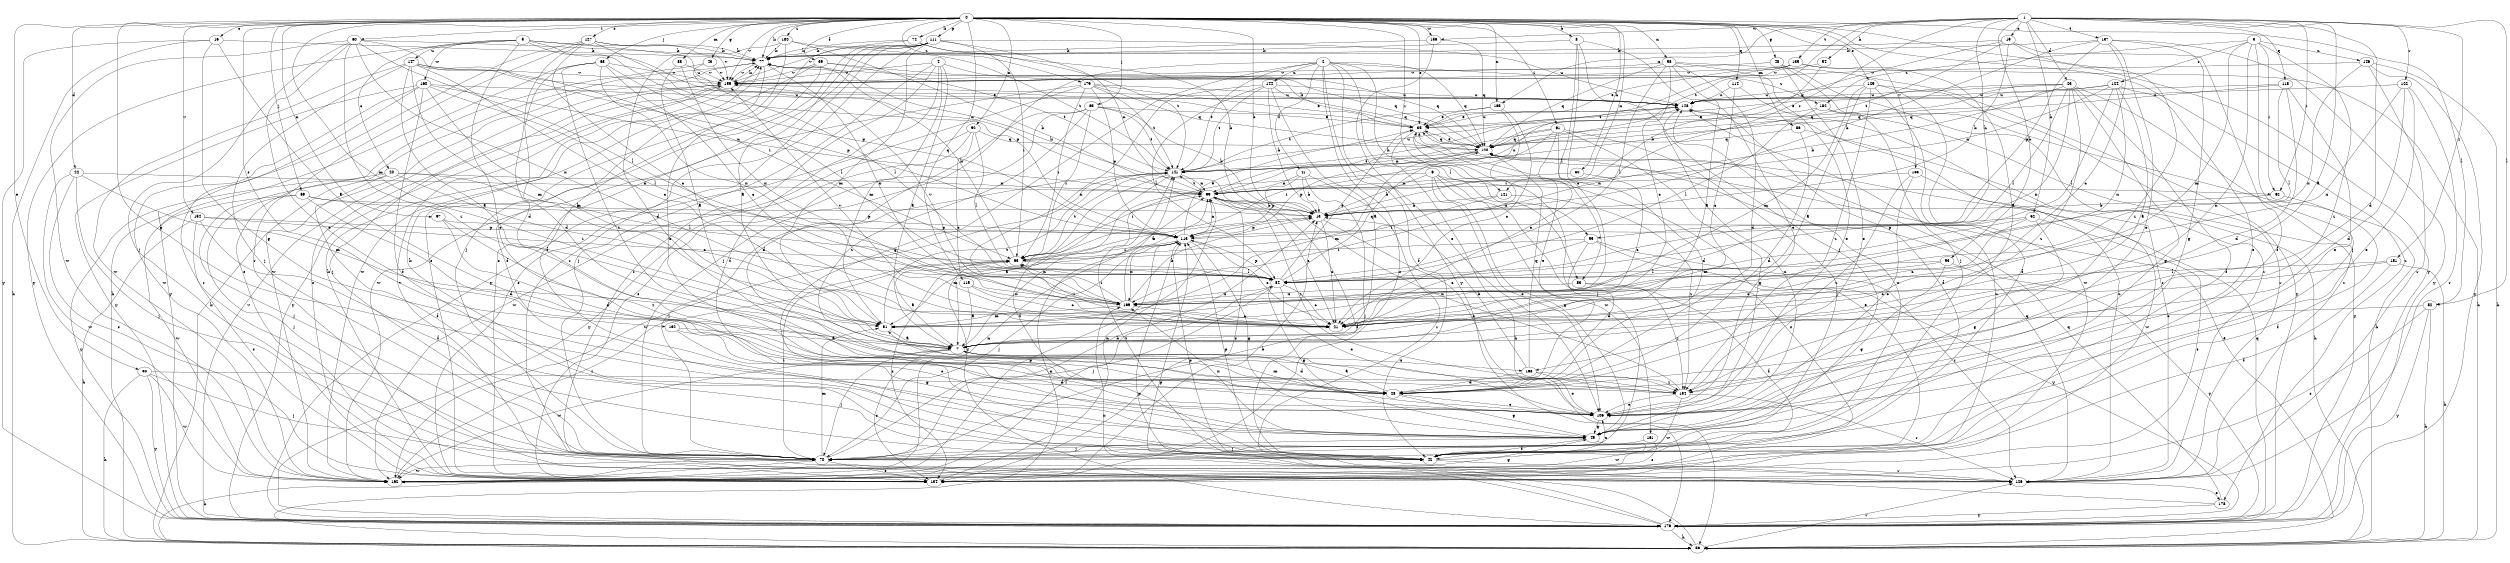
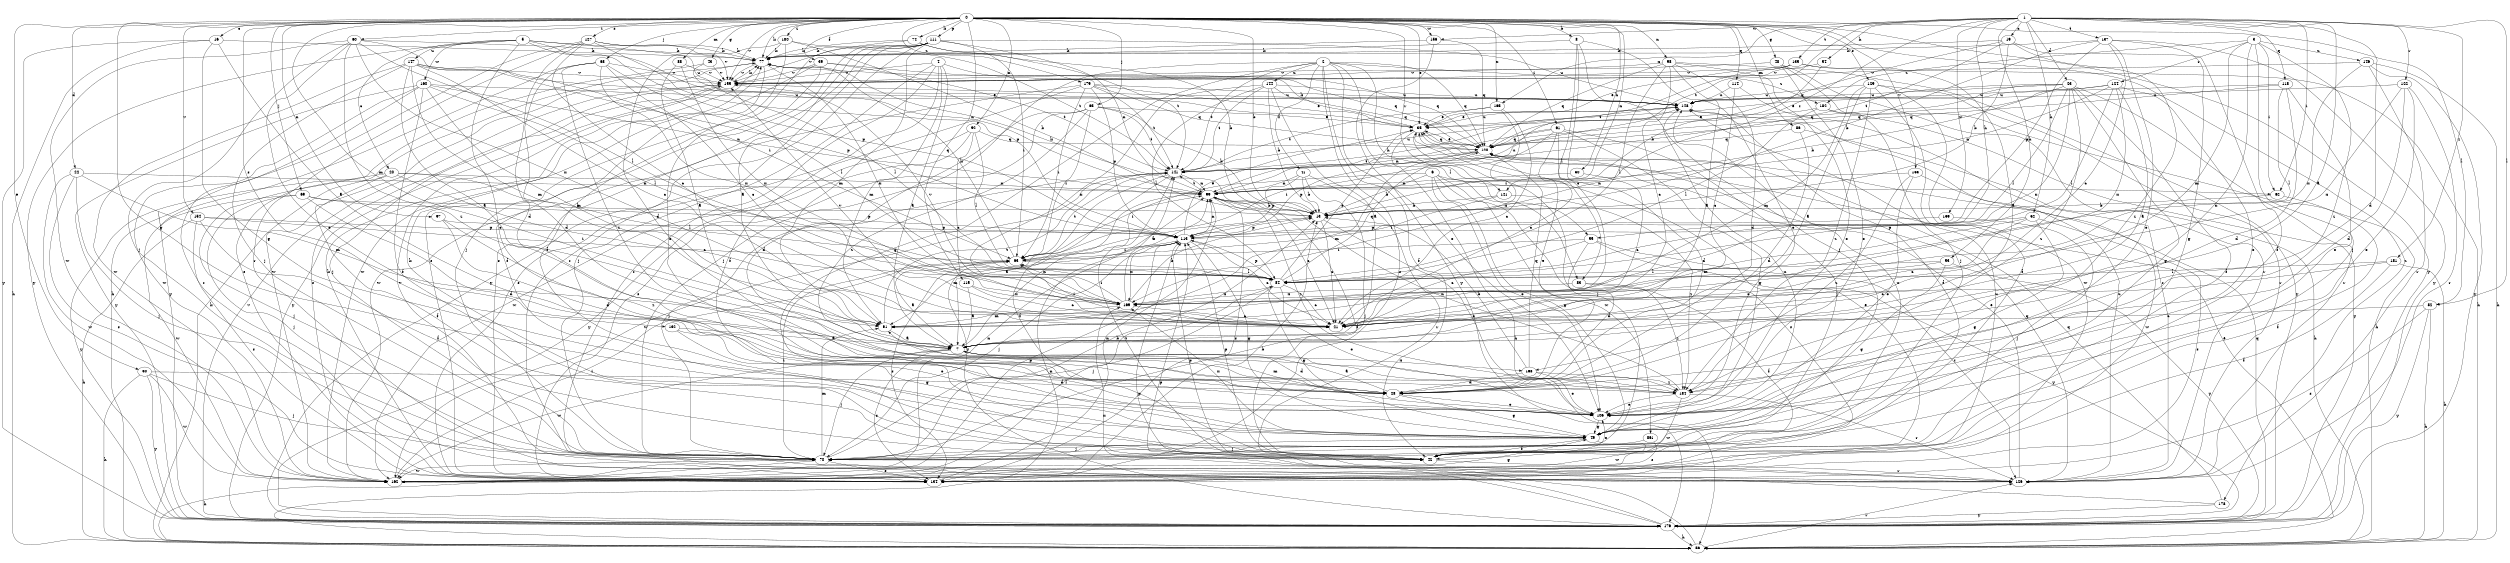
node "159": added
node "161": label "161" -> "861"
edge "126" -> "178": now "126" -> "35"
